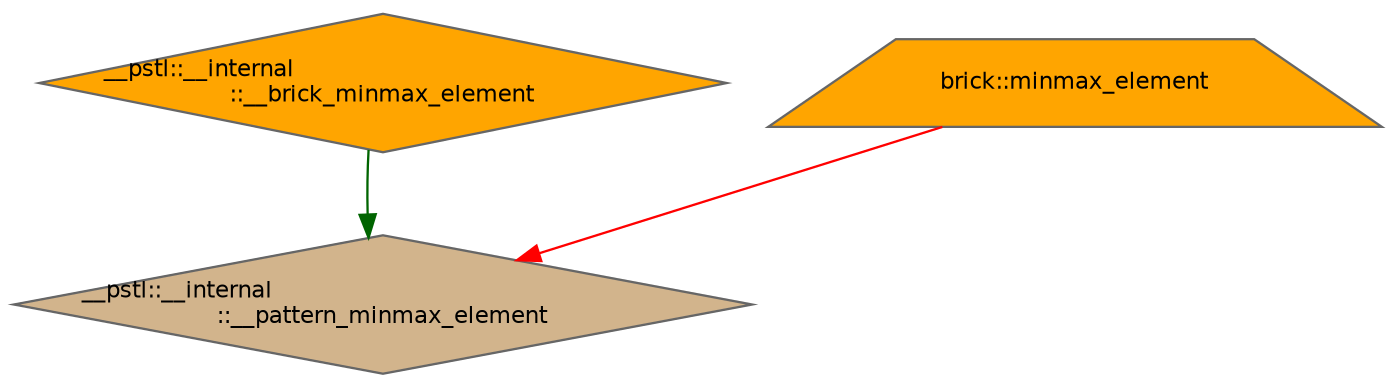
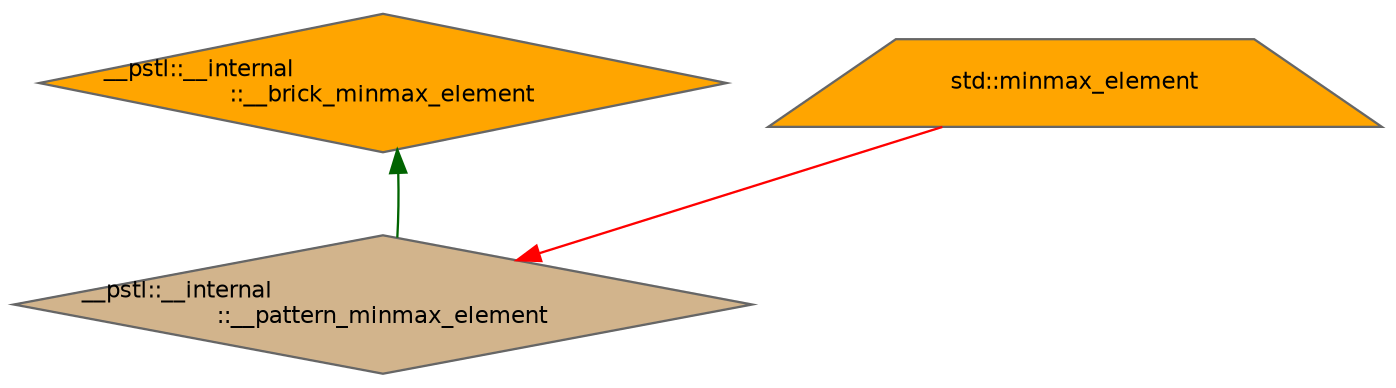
node "brick::minmax_element": label "brick::minmax_element" -> "std::minmax_element"
edge "__pstl::__internal ::__brick_minmax_element" -> "__pstl::__internal ::__pattern_minmax_element": reversed
